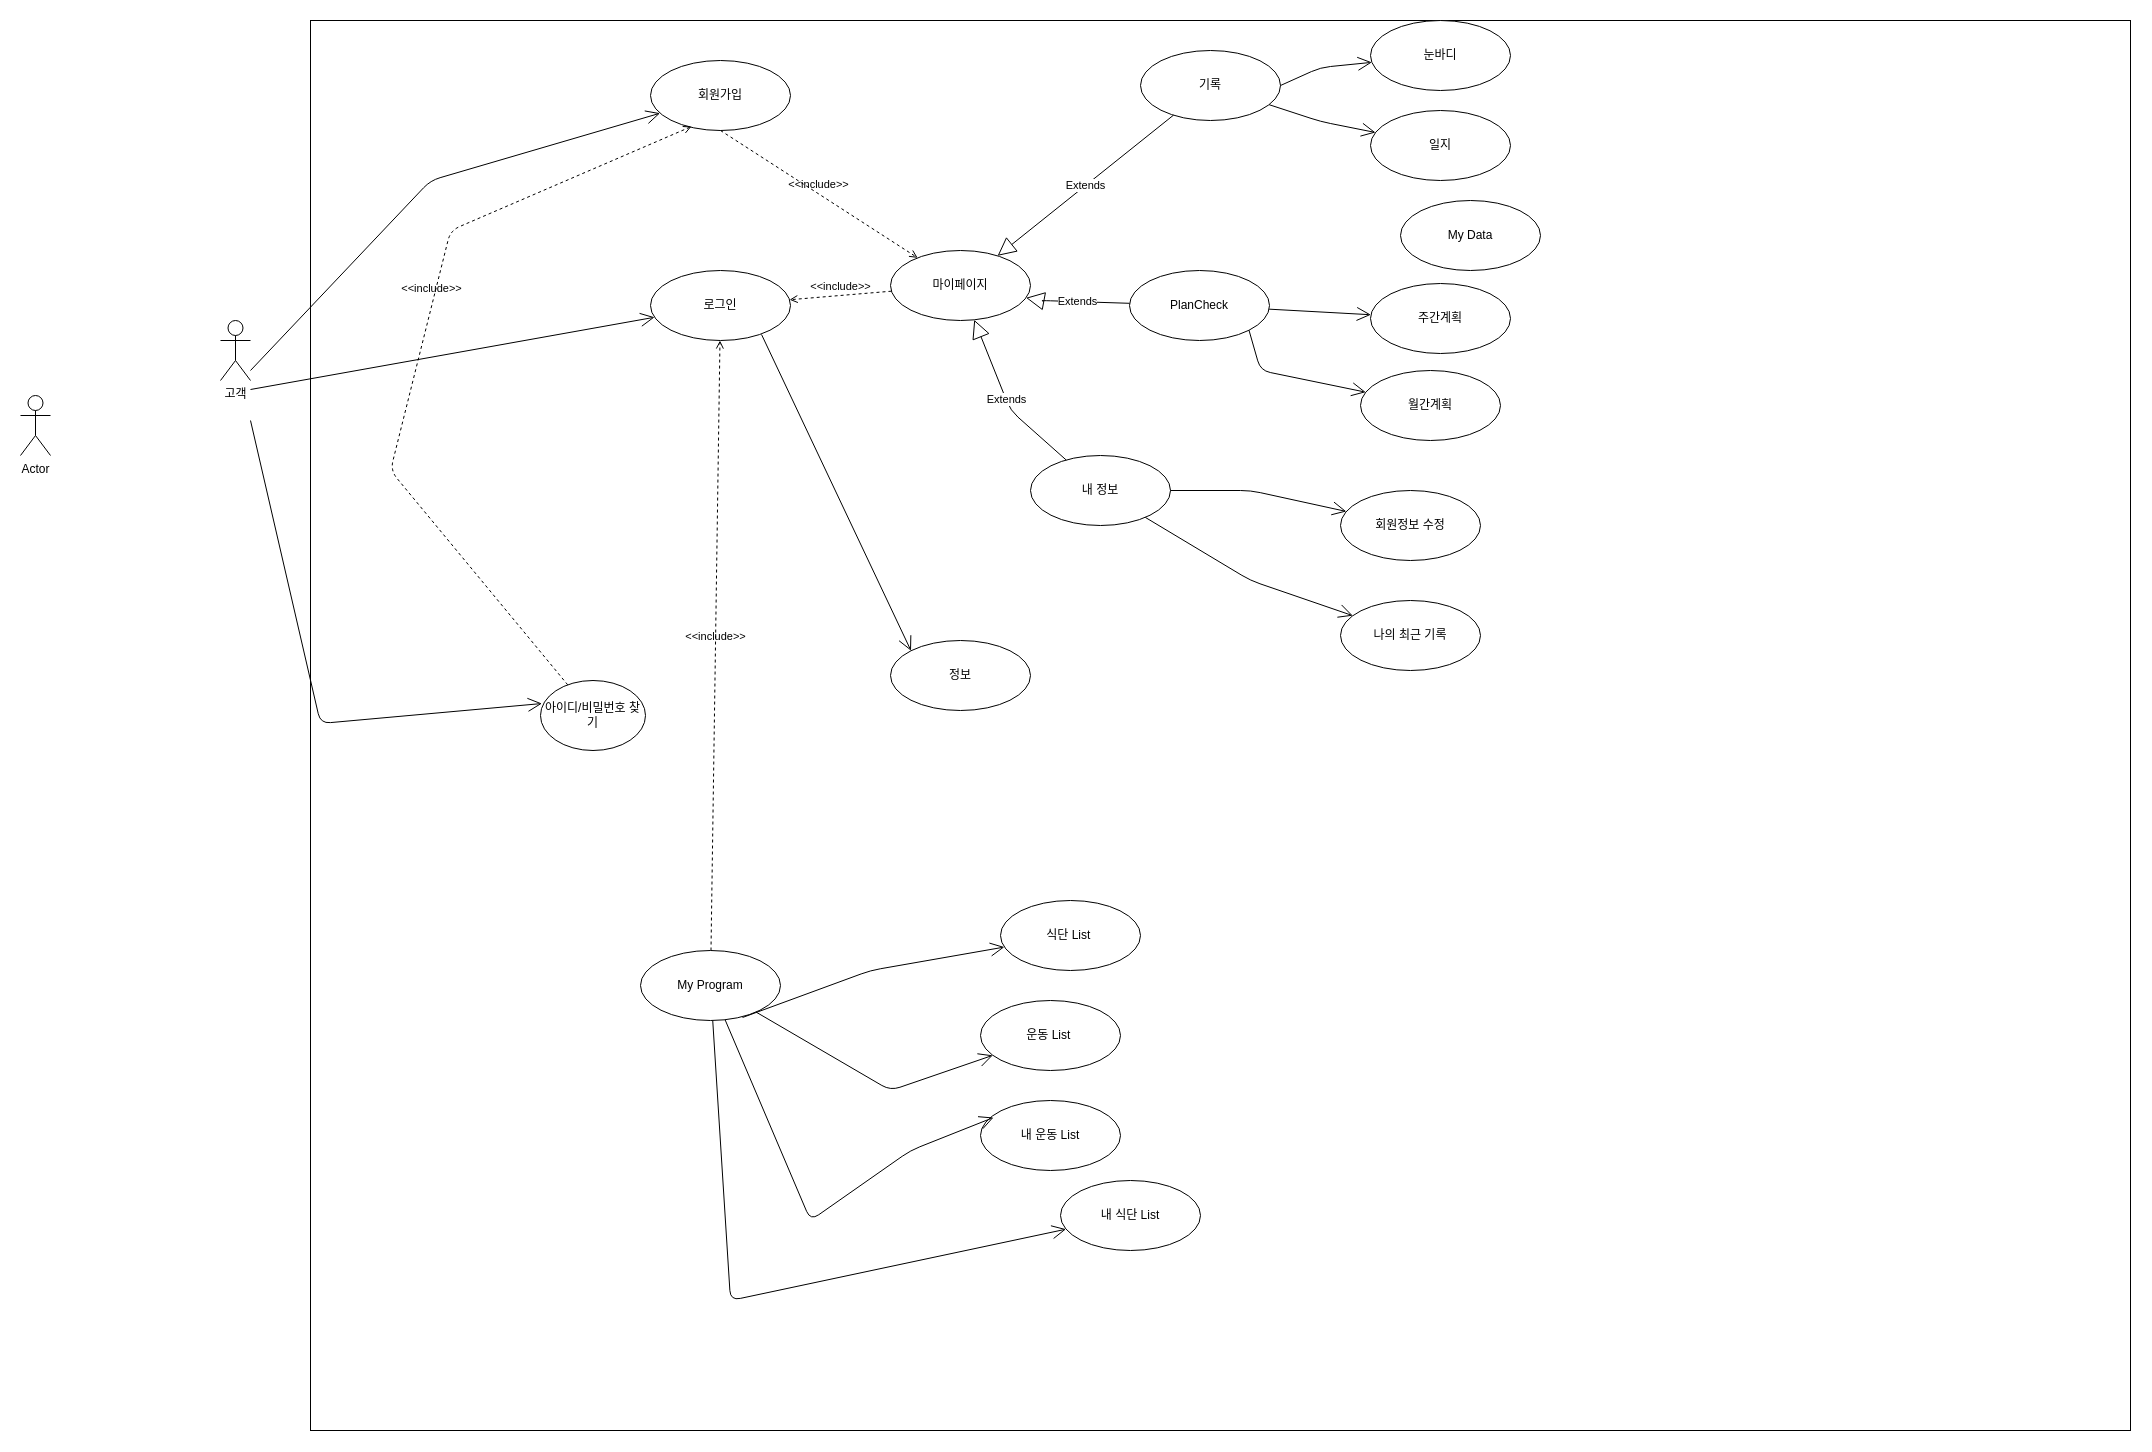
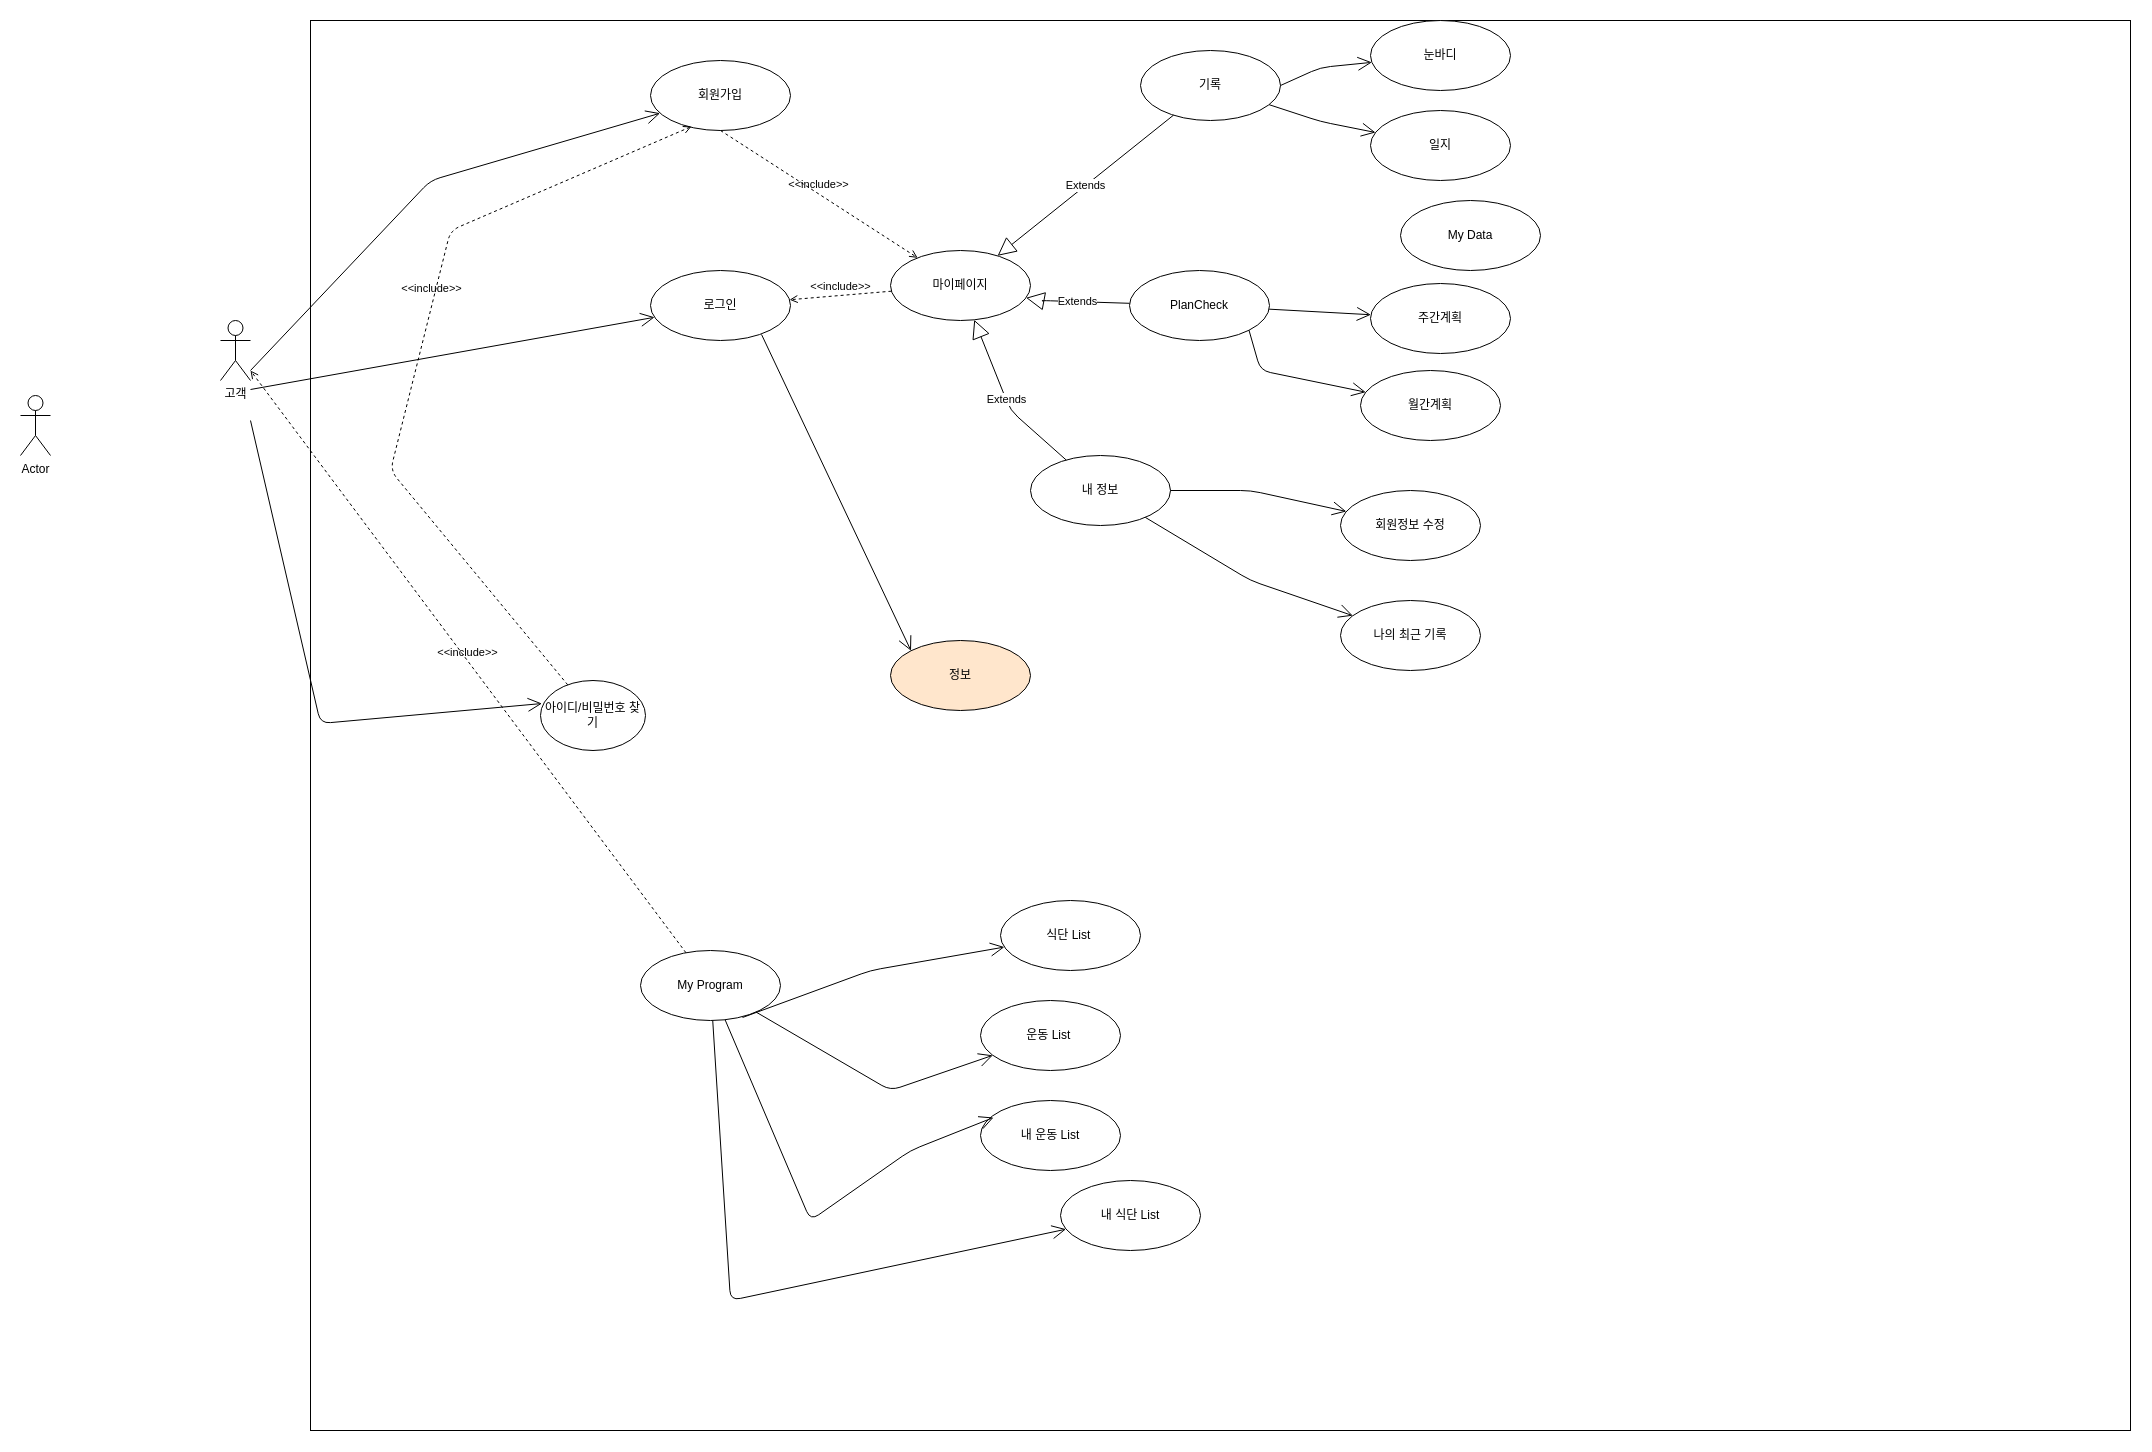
edge "My Program" -> "로그인": now "My Program" -> "고객"
node "정보": fillcolor #ffffff -> #ffe6cc
